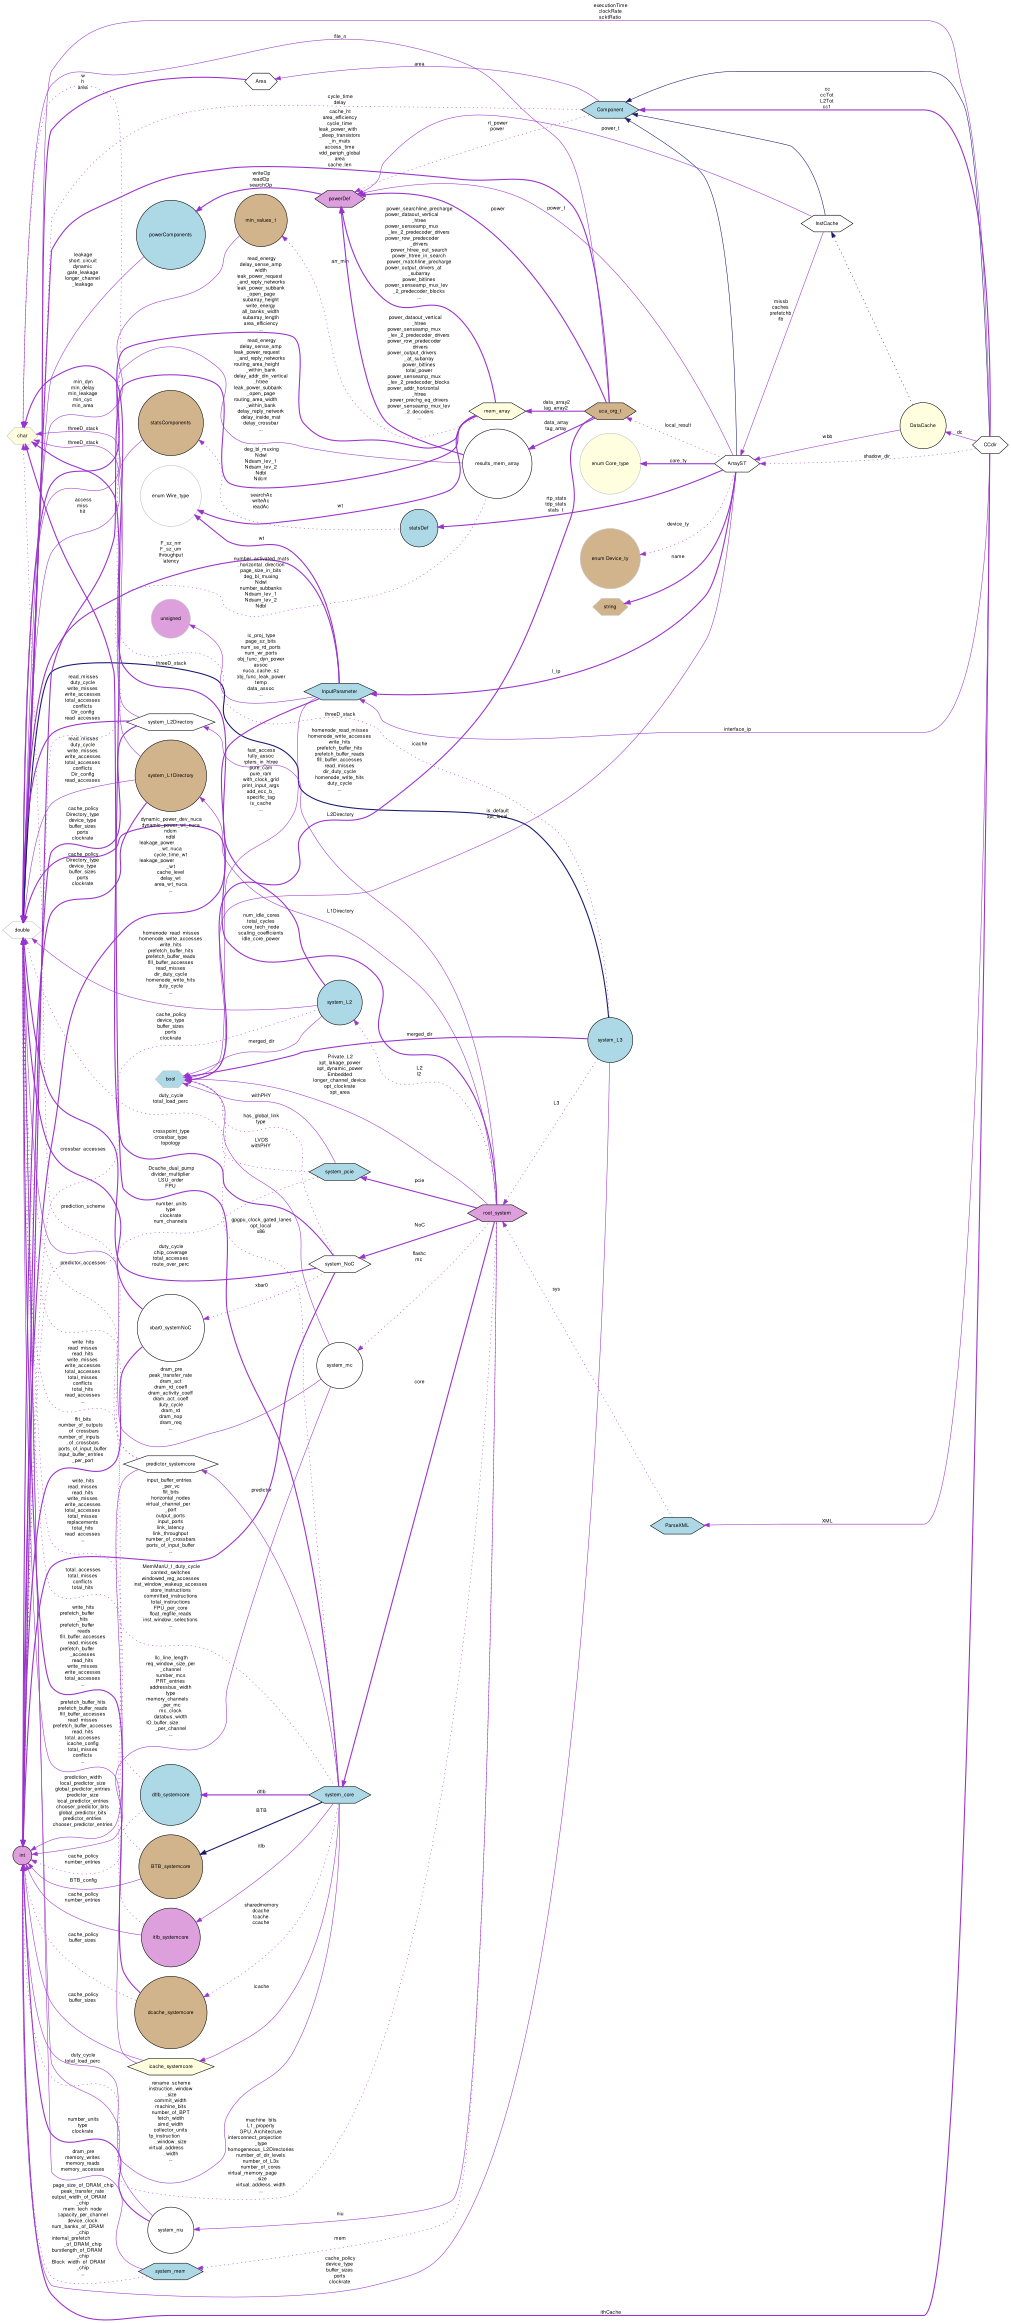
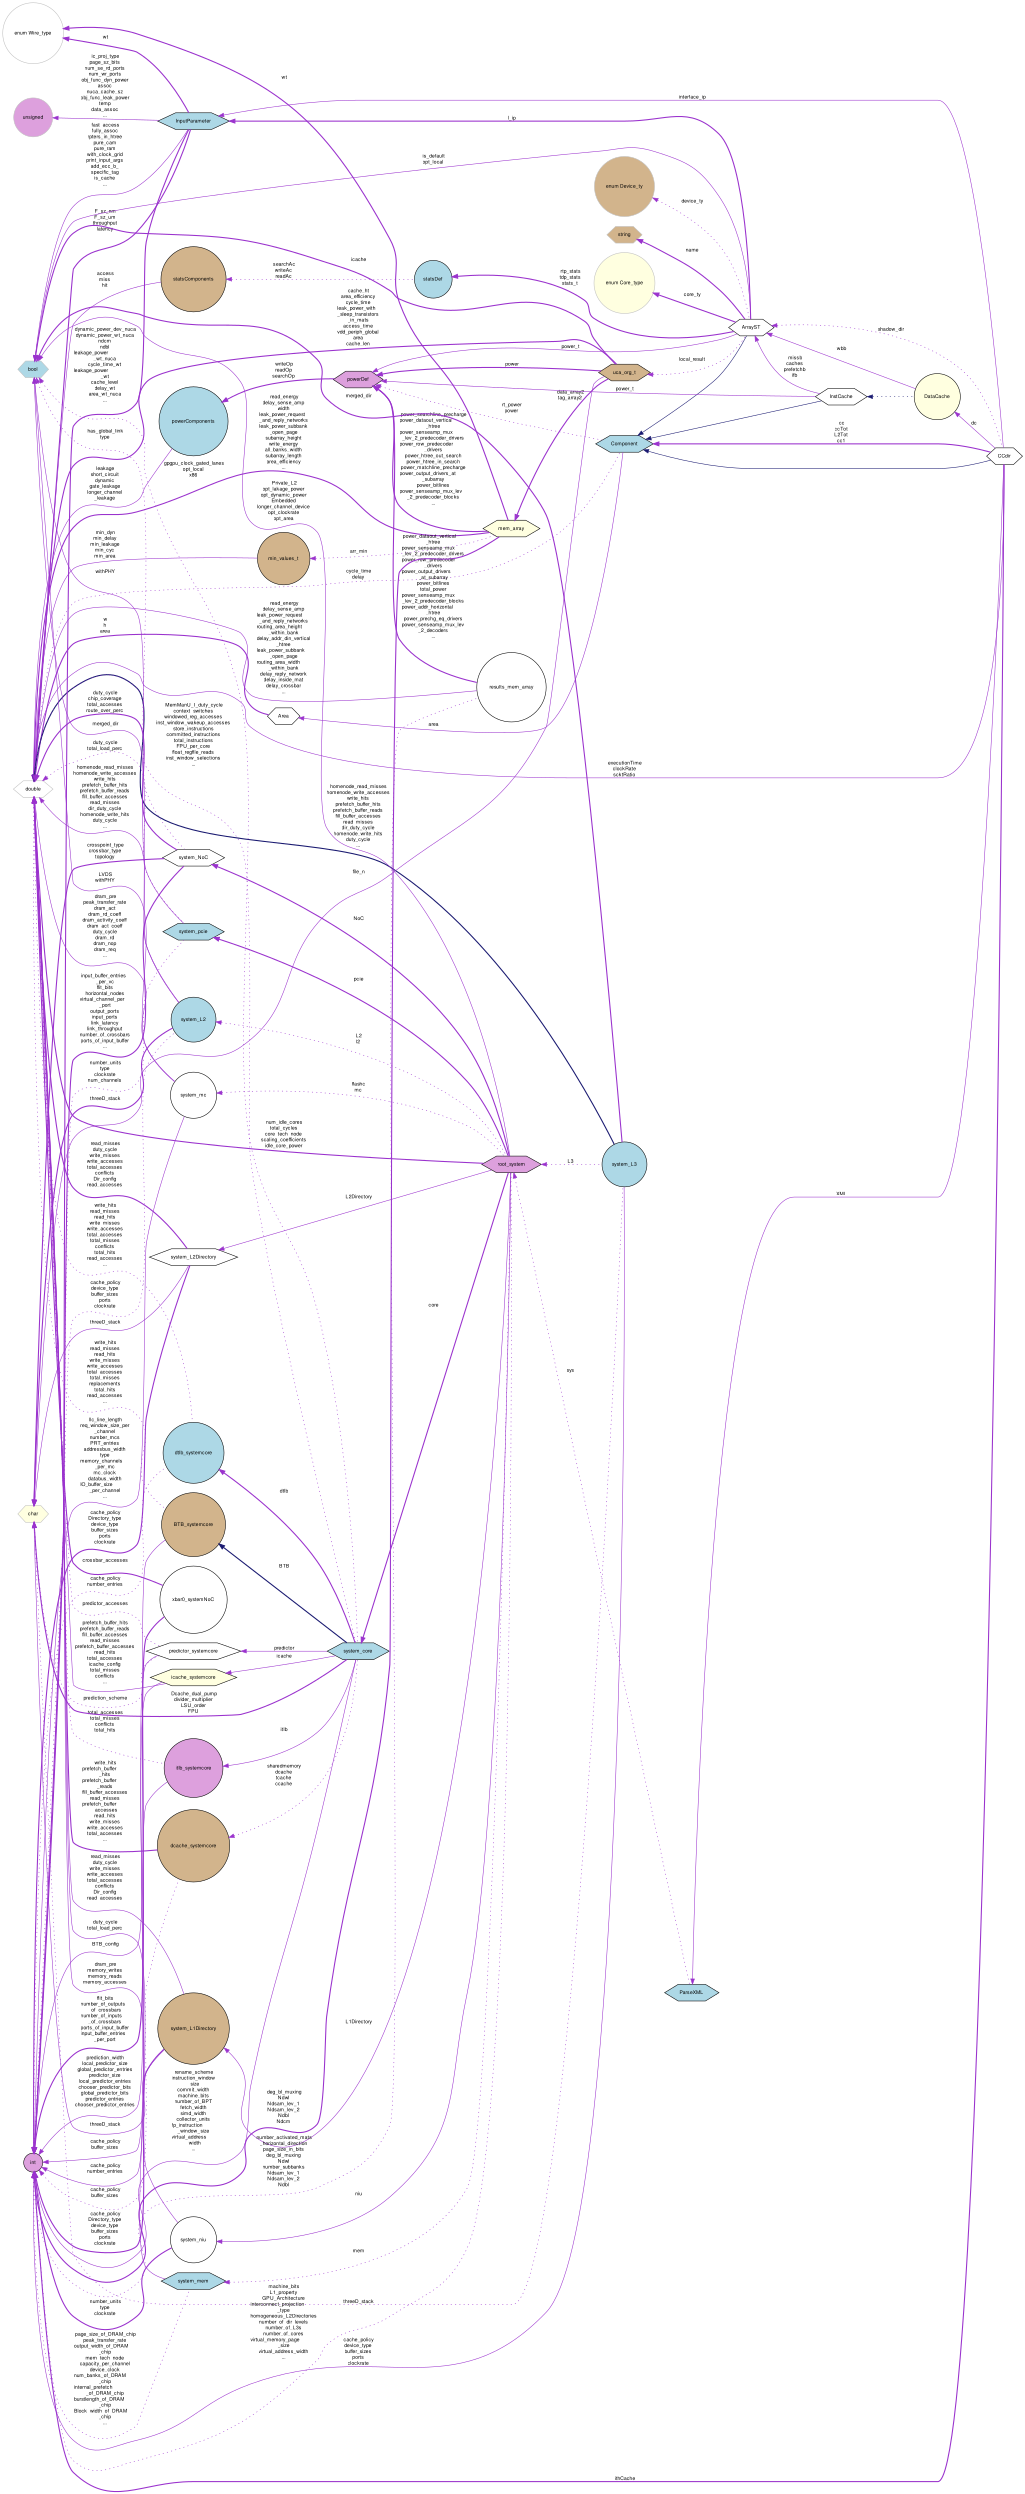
edge "uca_org_t" -> "results_mem_array": removed, label "data_array tag_array"
edge "system_NoC" -> "xbar0_systemNoC": removed, label "xbar0"
